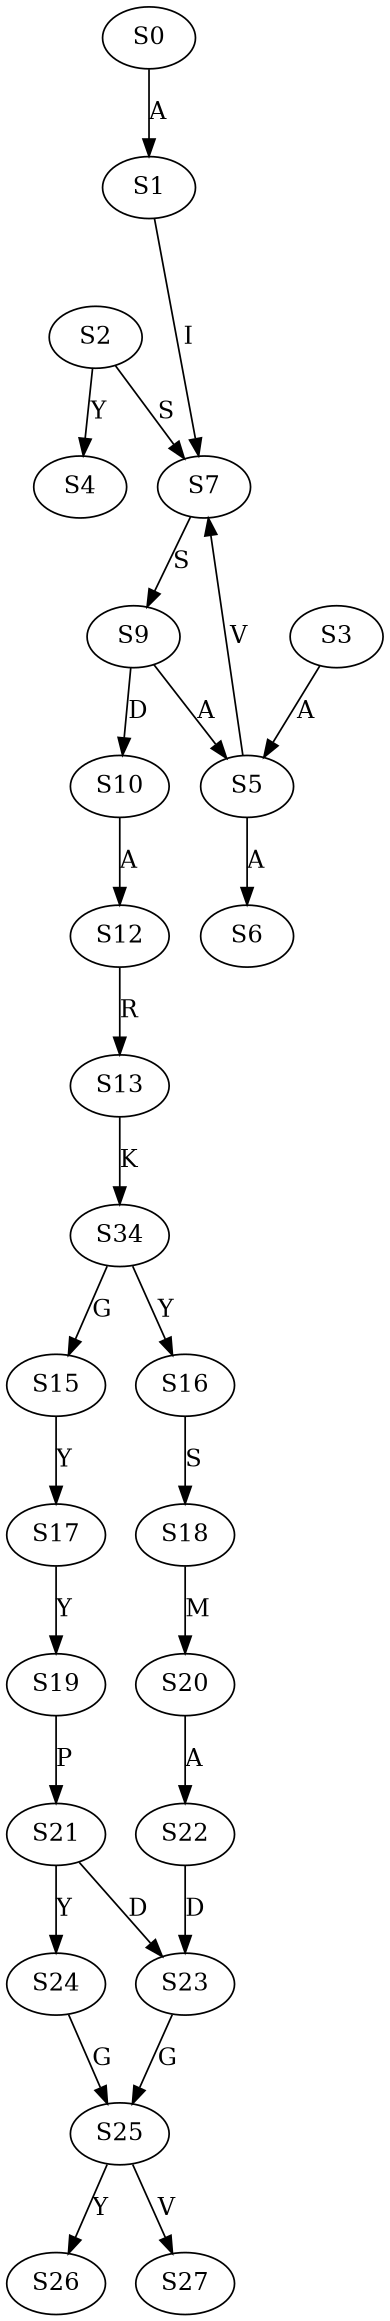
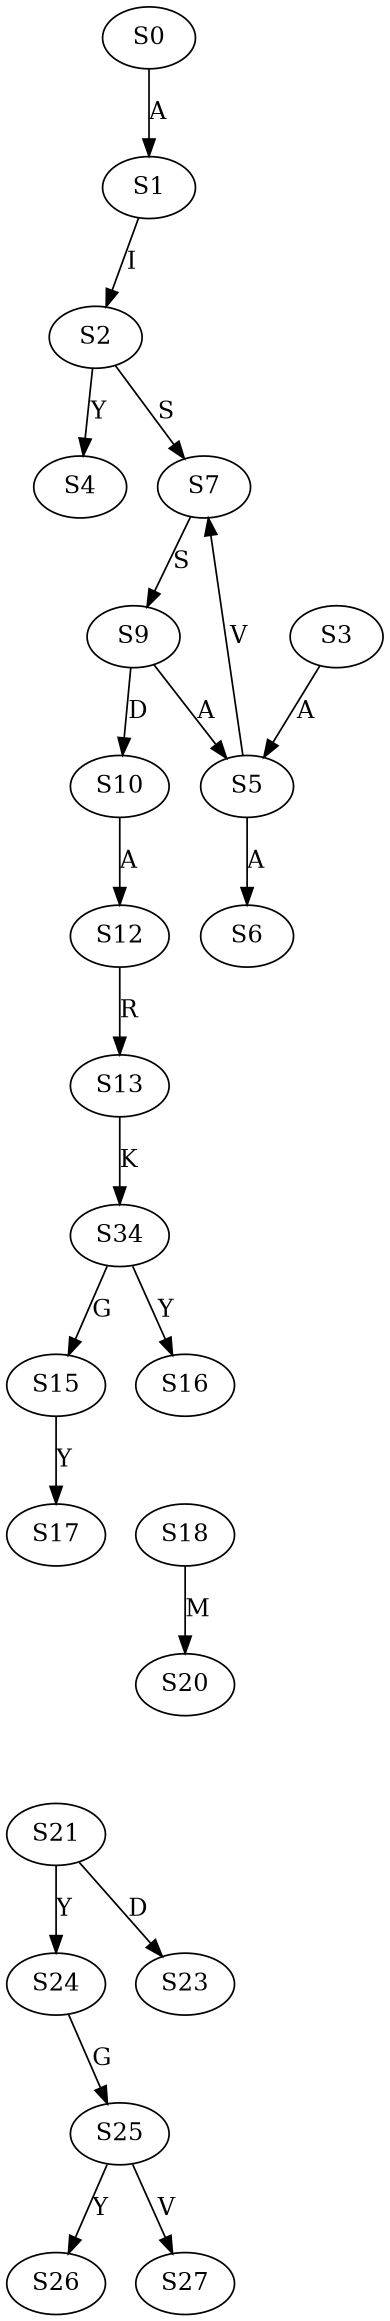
edge "S1" -> "S7": now "S1" -> "S2"
edge "S16" -> "S18": removed, label "S"
node "S19": removed
node "S22": removed
edge "S23" -> "S25": removed, label "G"
